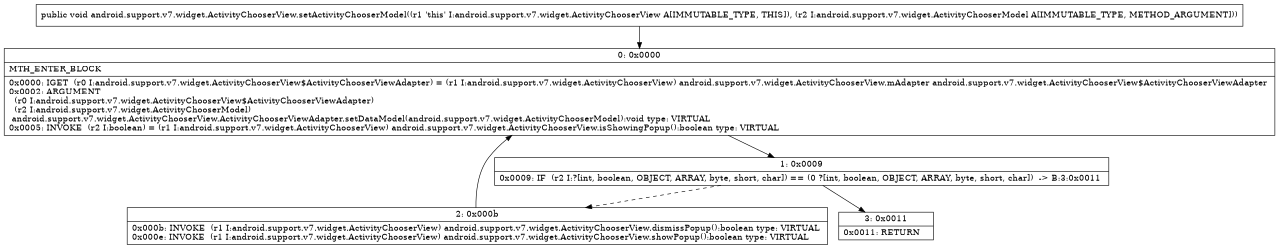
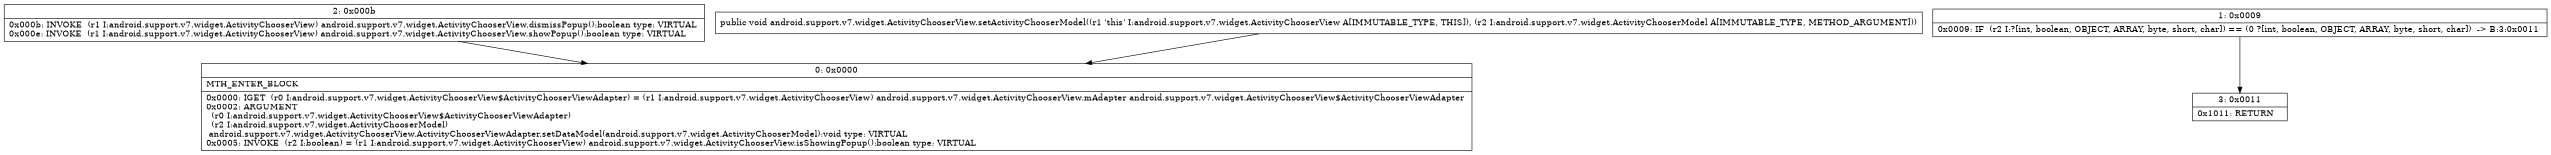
edge "0: 0x0000" -> "1: 0x0009": removed
edge "1: 0x0009" -> "2: 0x000b": removed
node "3: 0x0011": text "0x0011: RETURN" -> "0x1011: RETURN"
